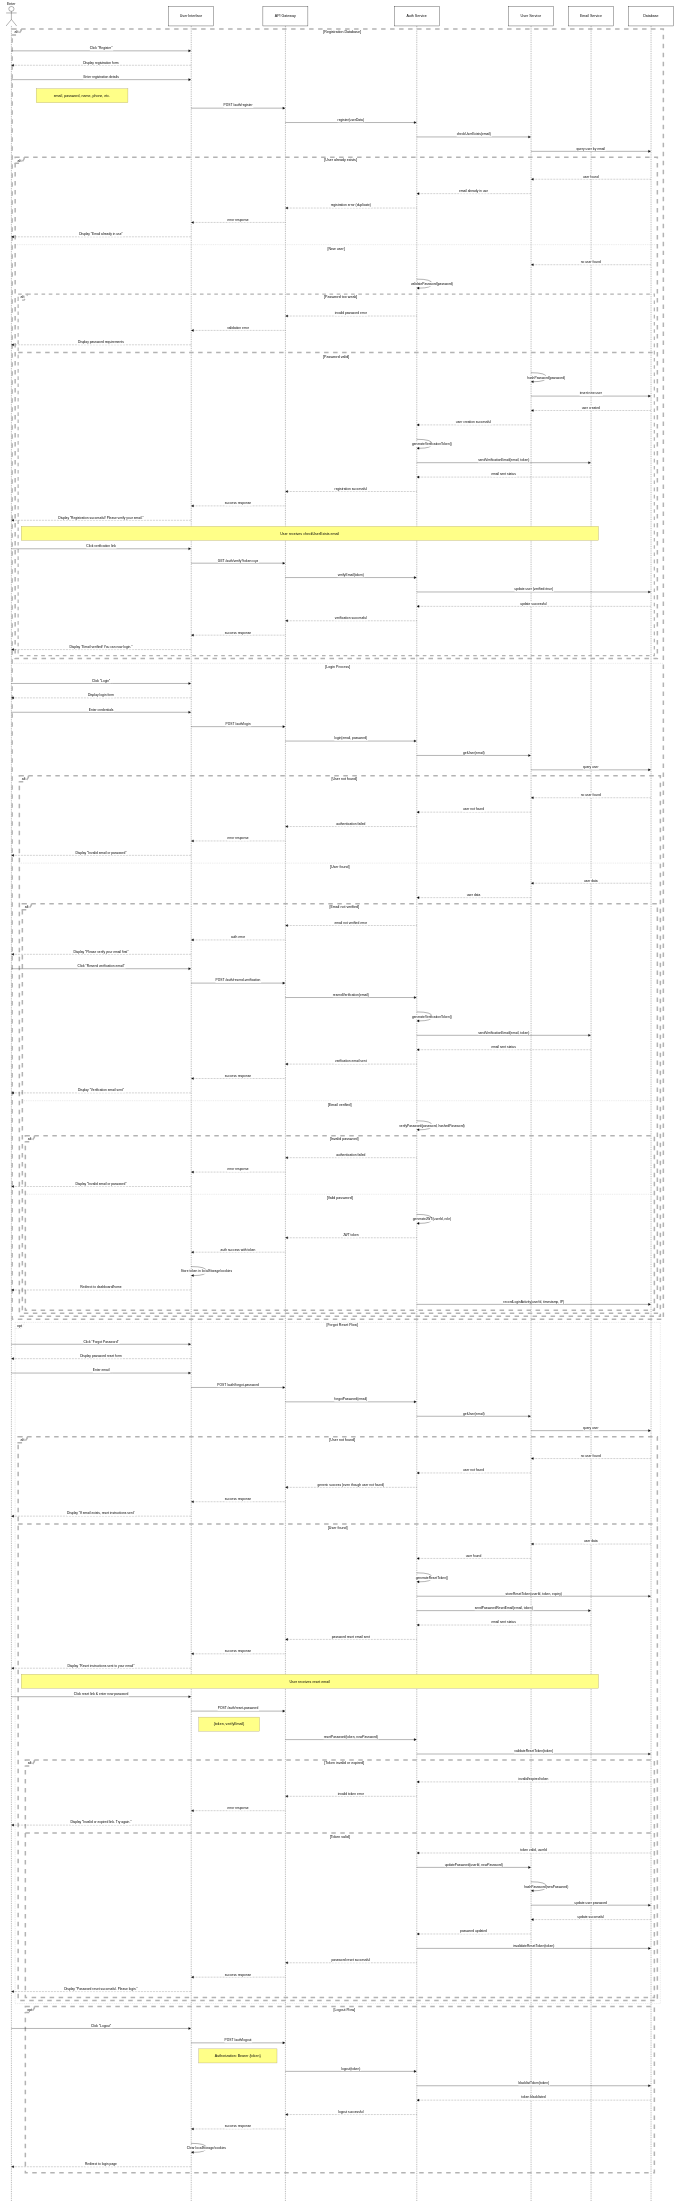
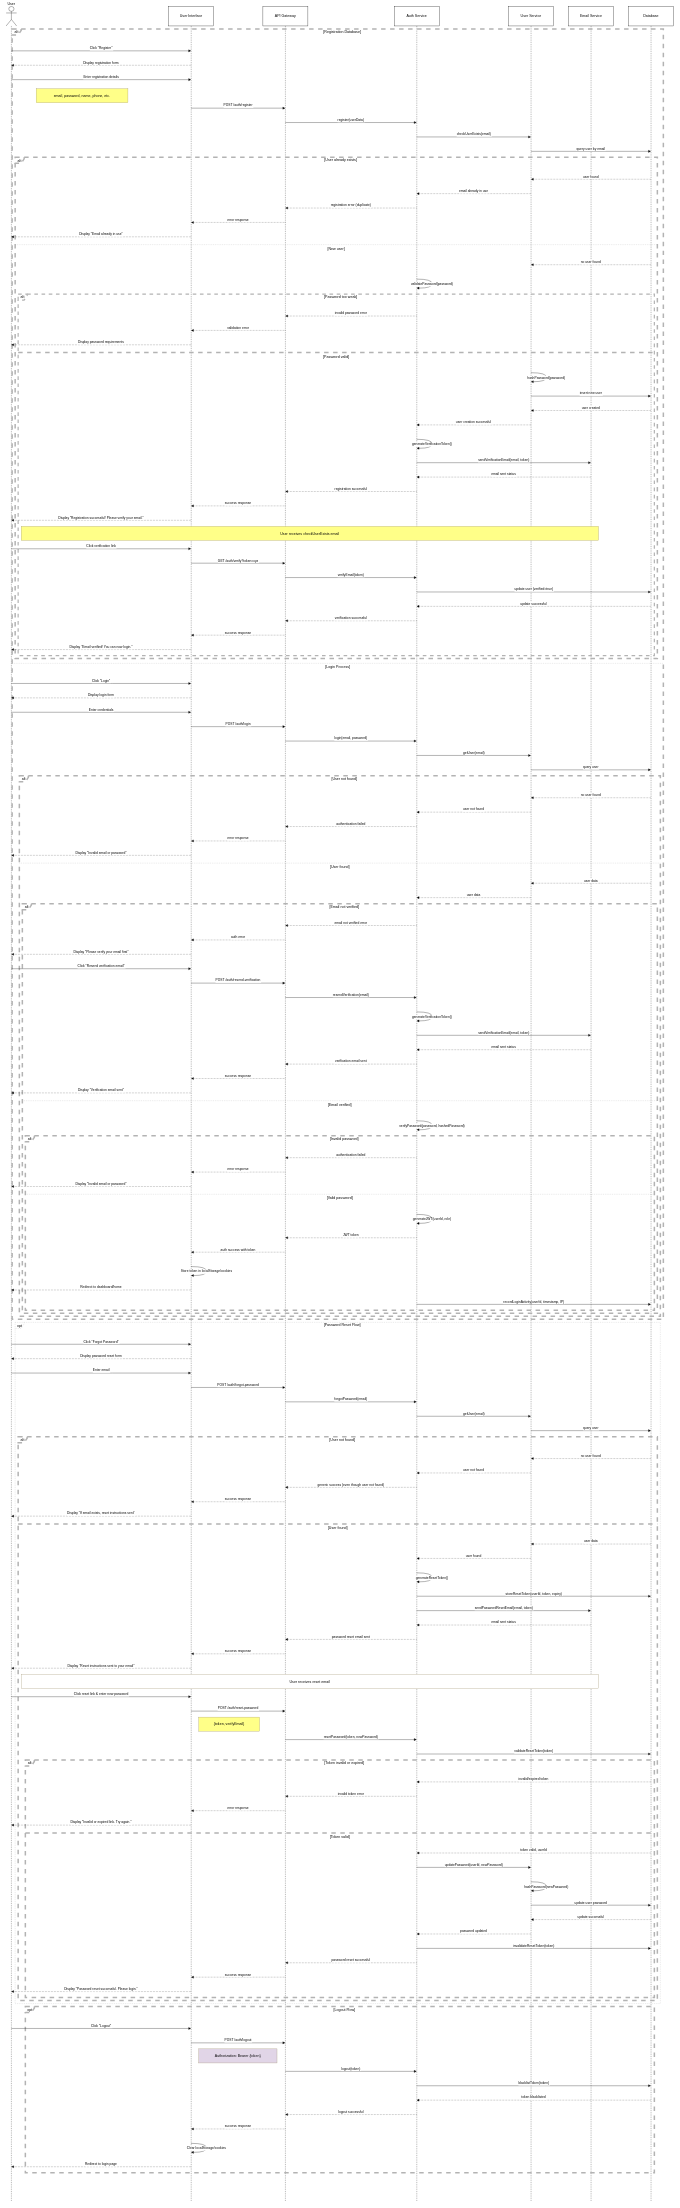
node "Enter": label "Enter" -> "User"
node "[Forgot Reset Flow]": label "[Forgot Reset Flow]" -> "[Password Reset Flow]"
node "User receives reset email": fillcolor #ffff88 -> #ffffff
node "Authorization: Bearer {token}": fillcolor #ffff88 -> #e1d5e7
